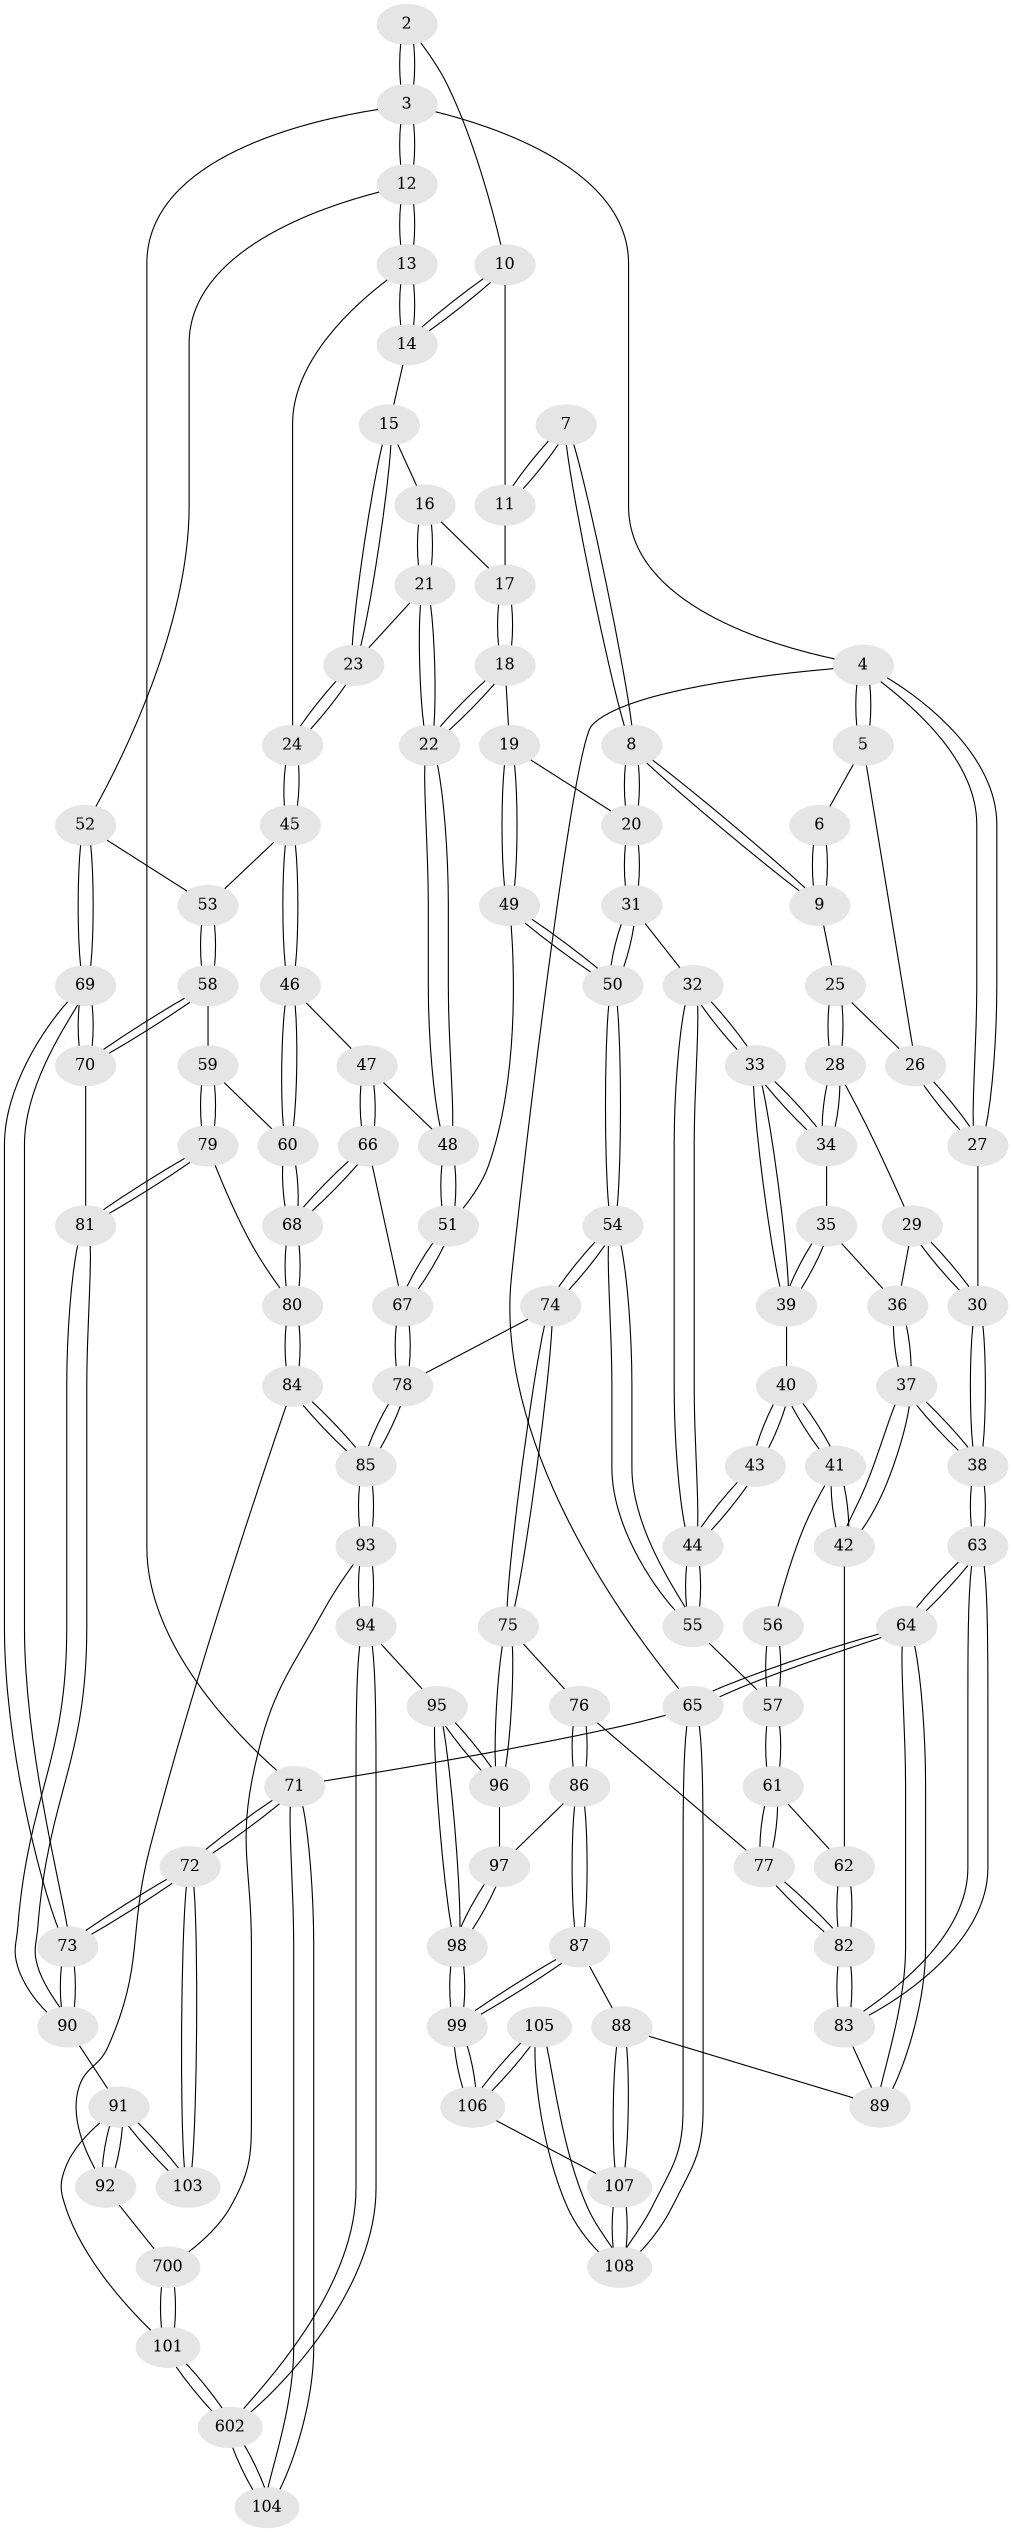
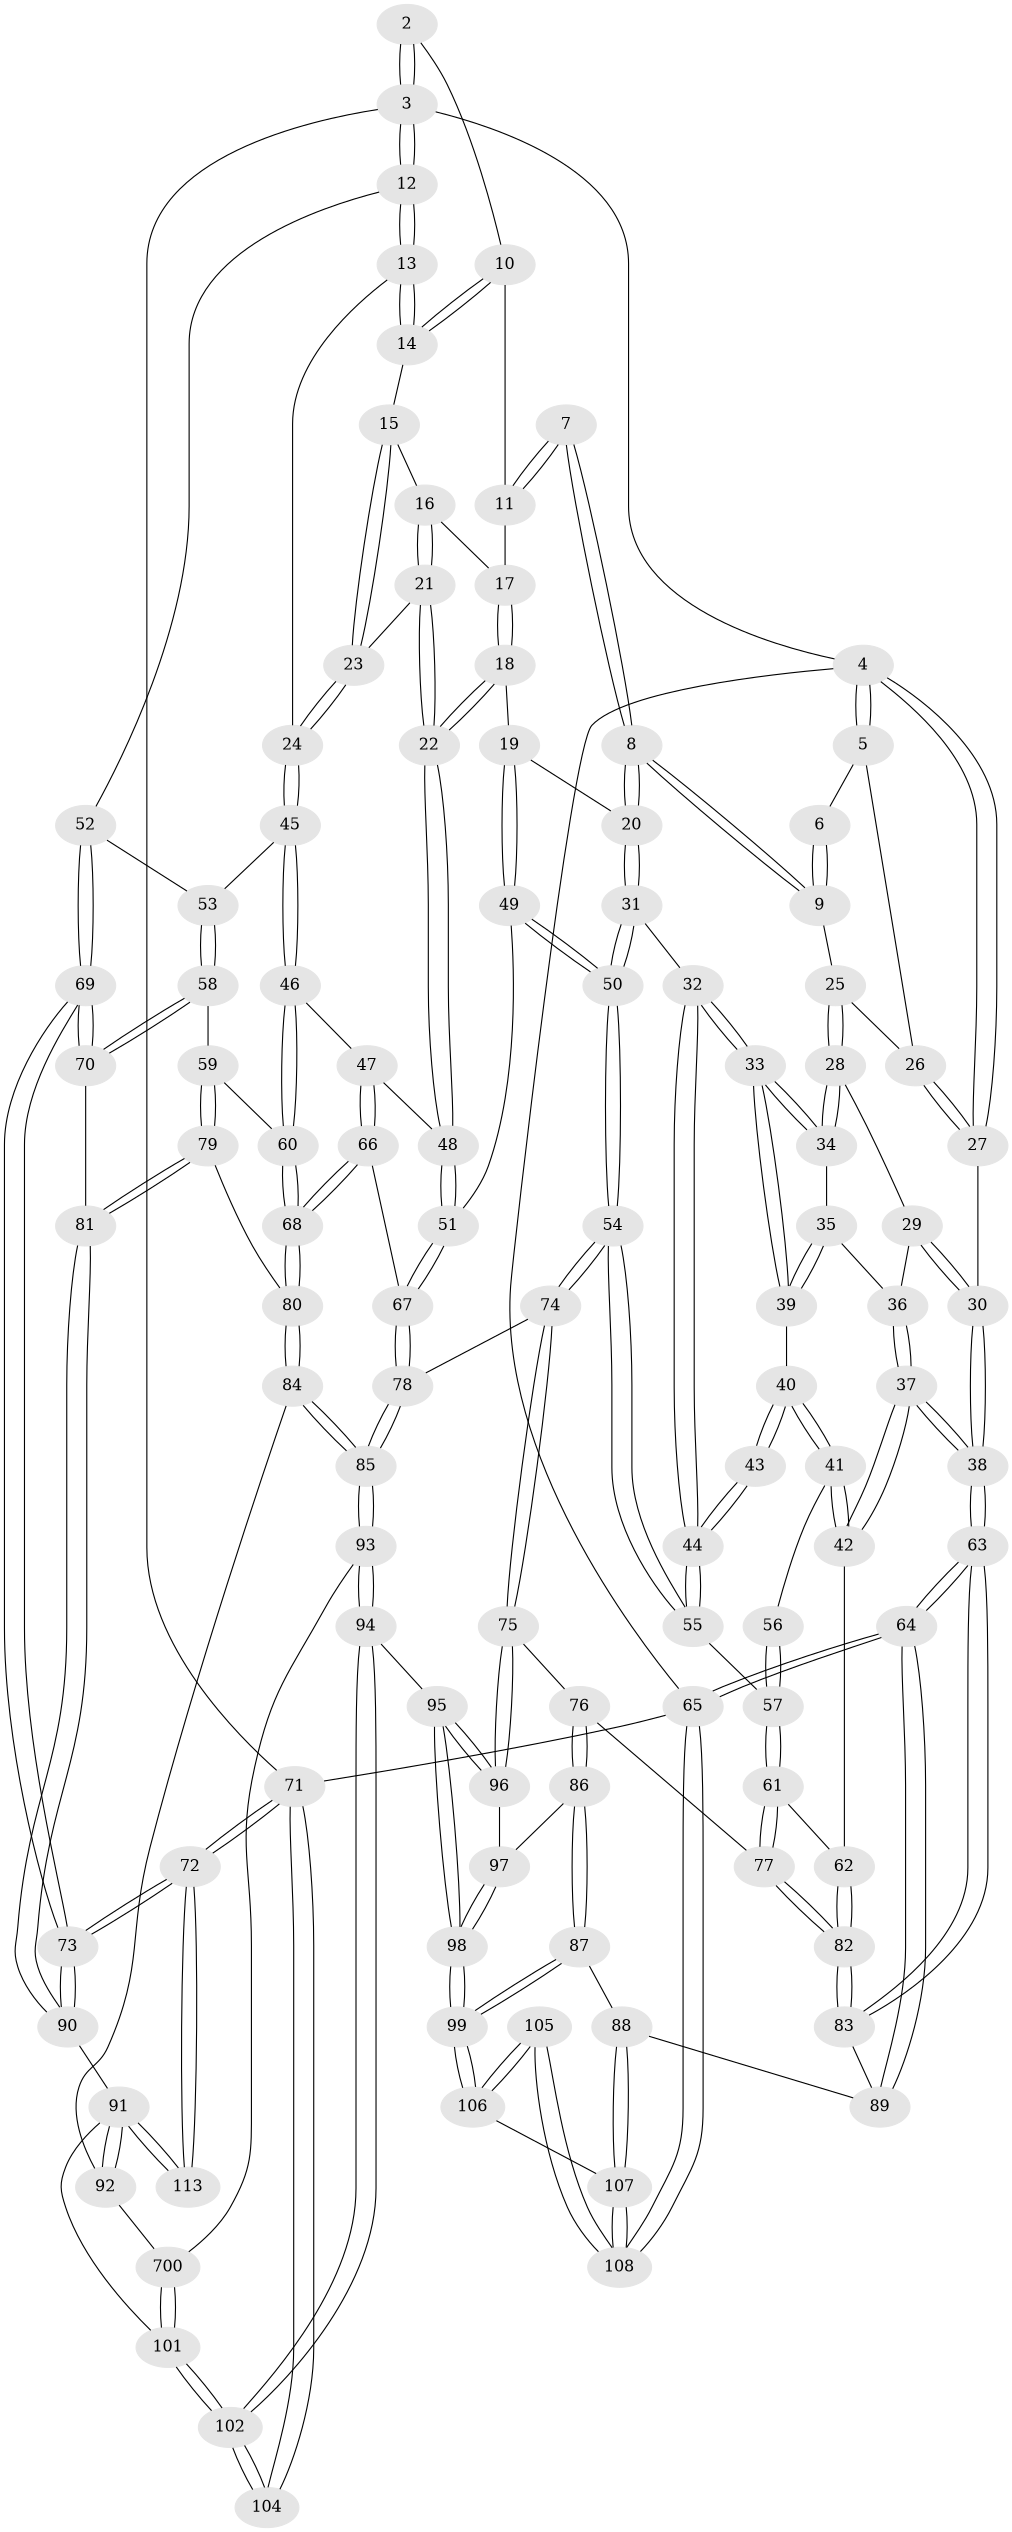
node "103": label "103" -> "113"
node "602": label "602" -> "102"
